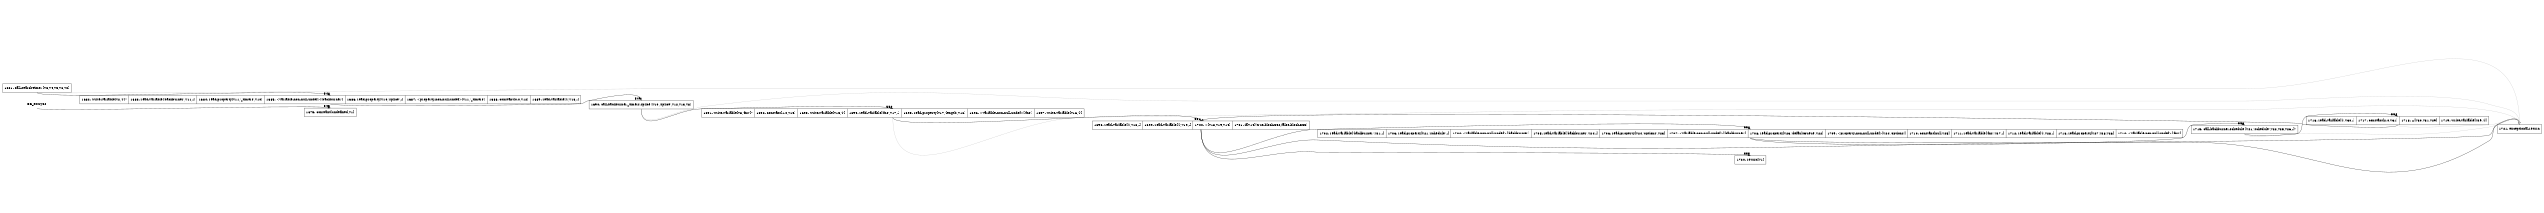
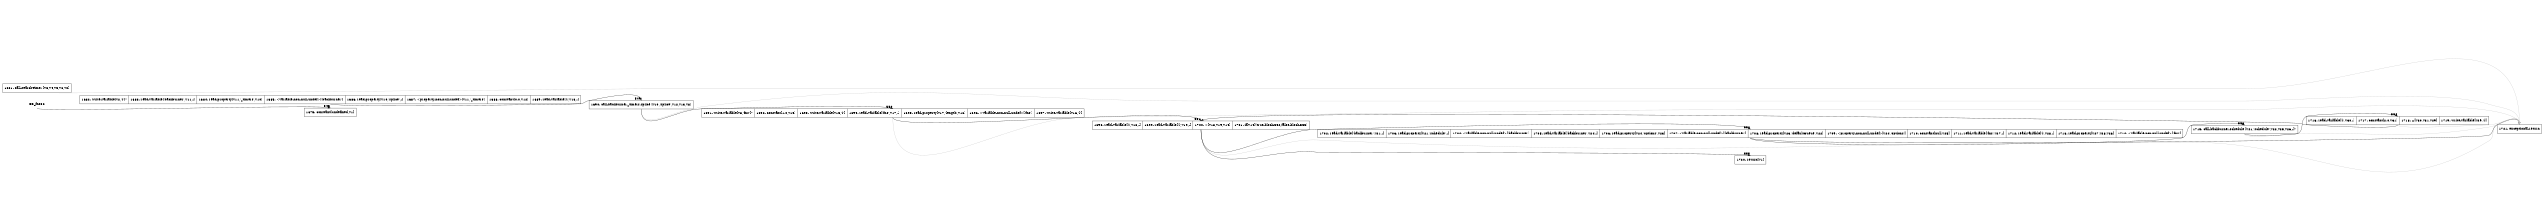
edge "1681: call-searchTimer [v3,v4,v5,v6,v2]" -> "1682: write-variable[v2,'i']*": removed
node "BB_entry32": label "BB_entry32" -> "BB_fns32"
edge "1698: read-variable['i',v18,-]" -> "1721: exceptional-return": color black -> gray
